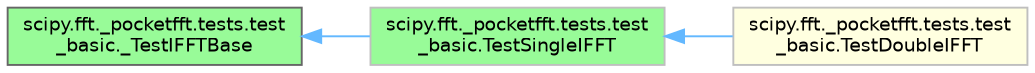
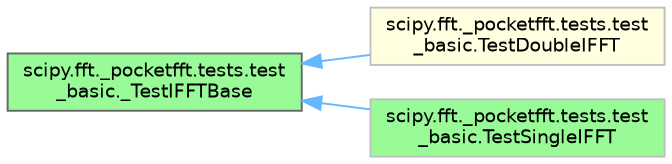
edge "scipy.fft._pocketfft.tests.test _basic.TestDoubleIFFT" -> "scipy.fft._pocketfft.tests.test _basic.TestSingleIFFT": now "scipy.fft._pocketfft.tests.test _basic.TestDoubleIFFT" -> "scipy.fft._pocketfft.tests.test _basic._TestIFFTBase"
